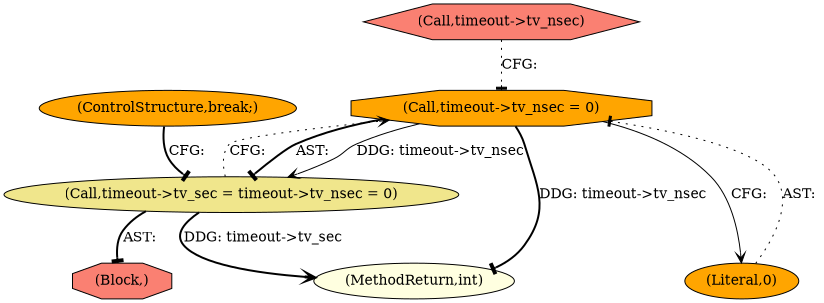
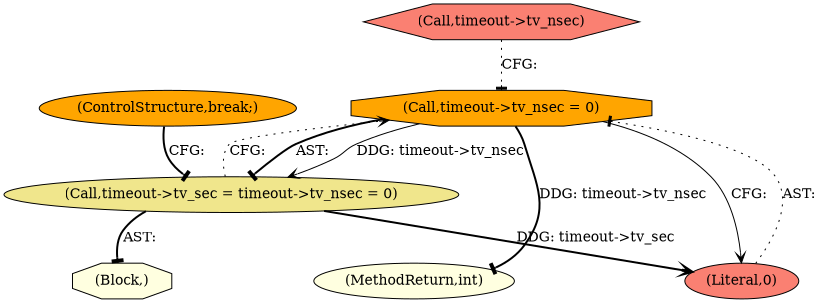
edge "(Call,timeout->tv_sec = timeout->tv_nsec = 0)" -> "(MethodReturn,int)": now "(Call,timeout->tv_sec = timeout->tv_nsec = 0)" -> "(Literal,0)"
node "(Block,)": fillcolor salmon -> lightyellow
node "(Literal,0)": fillcolor orange -> salmon
